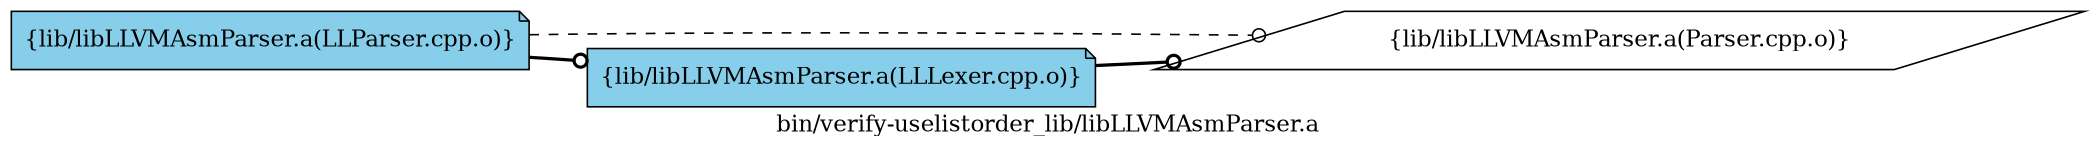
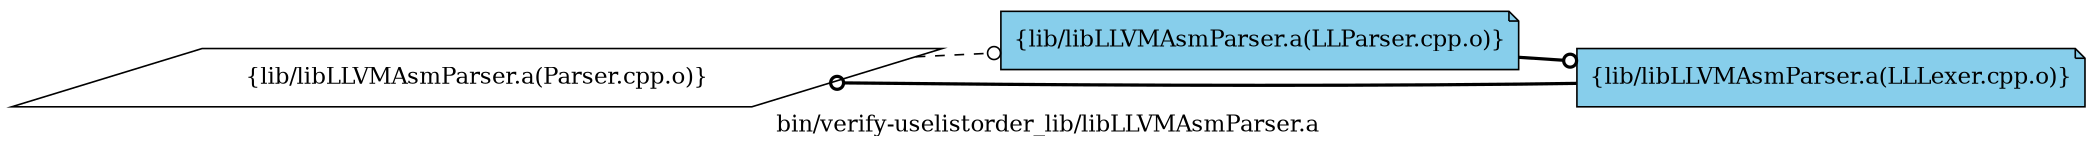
edge "{lib/libLLVMAsmParser.a(LLParser.cpp.o)}" -> "{lib/libLLVMAsmParser.a(Parser.cpp.o)}": reversed
